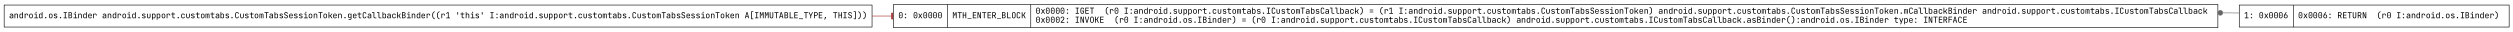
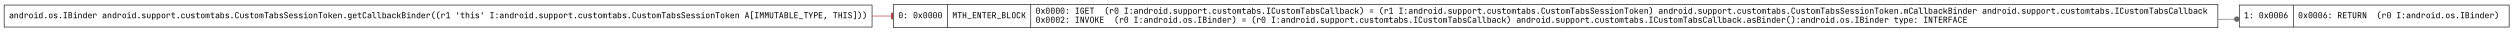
edge "1: 0x0006" -> "0: 0x0000": reversed
